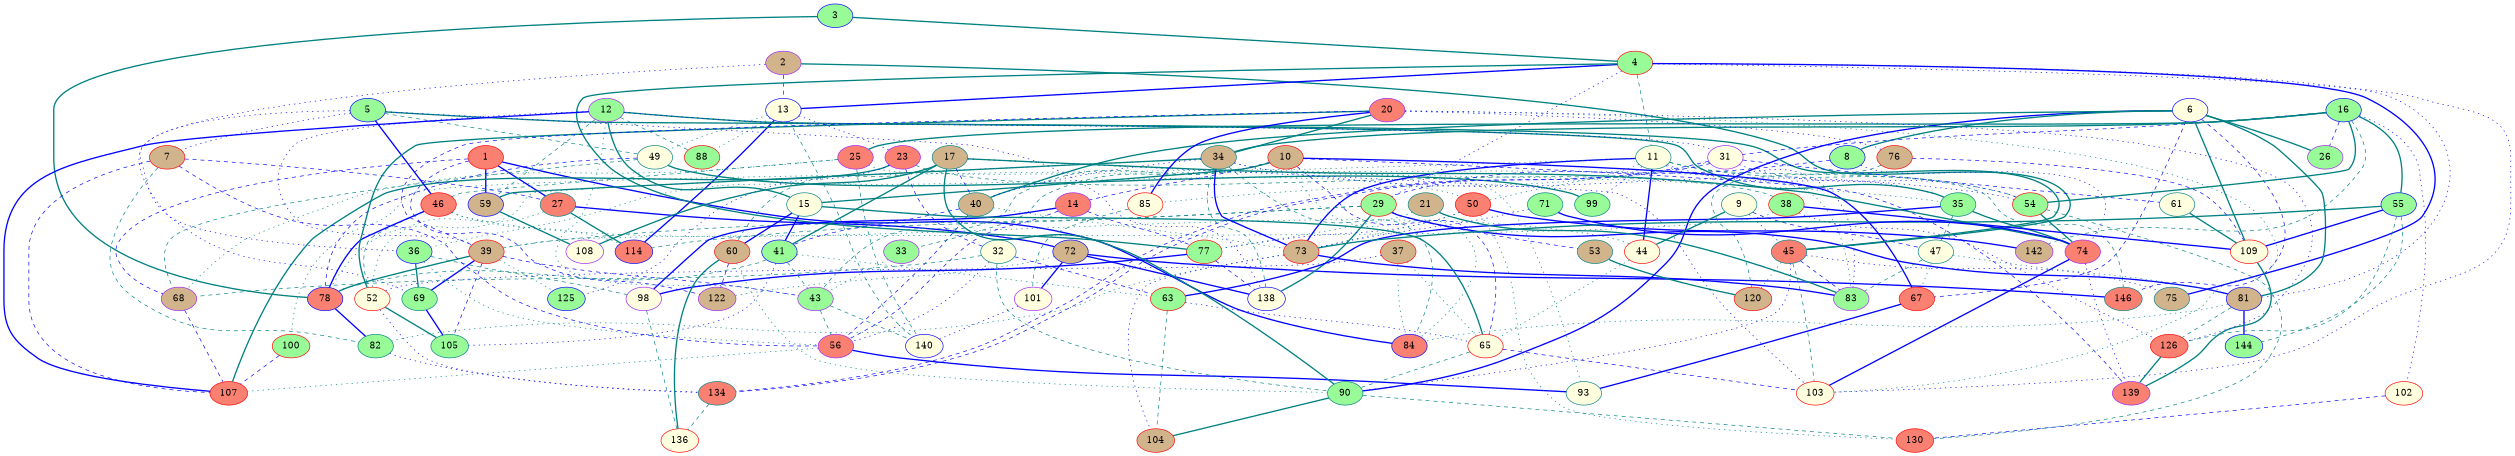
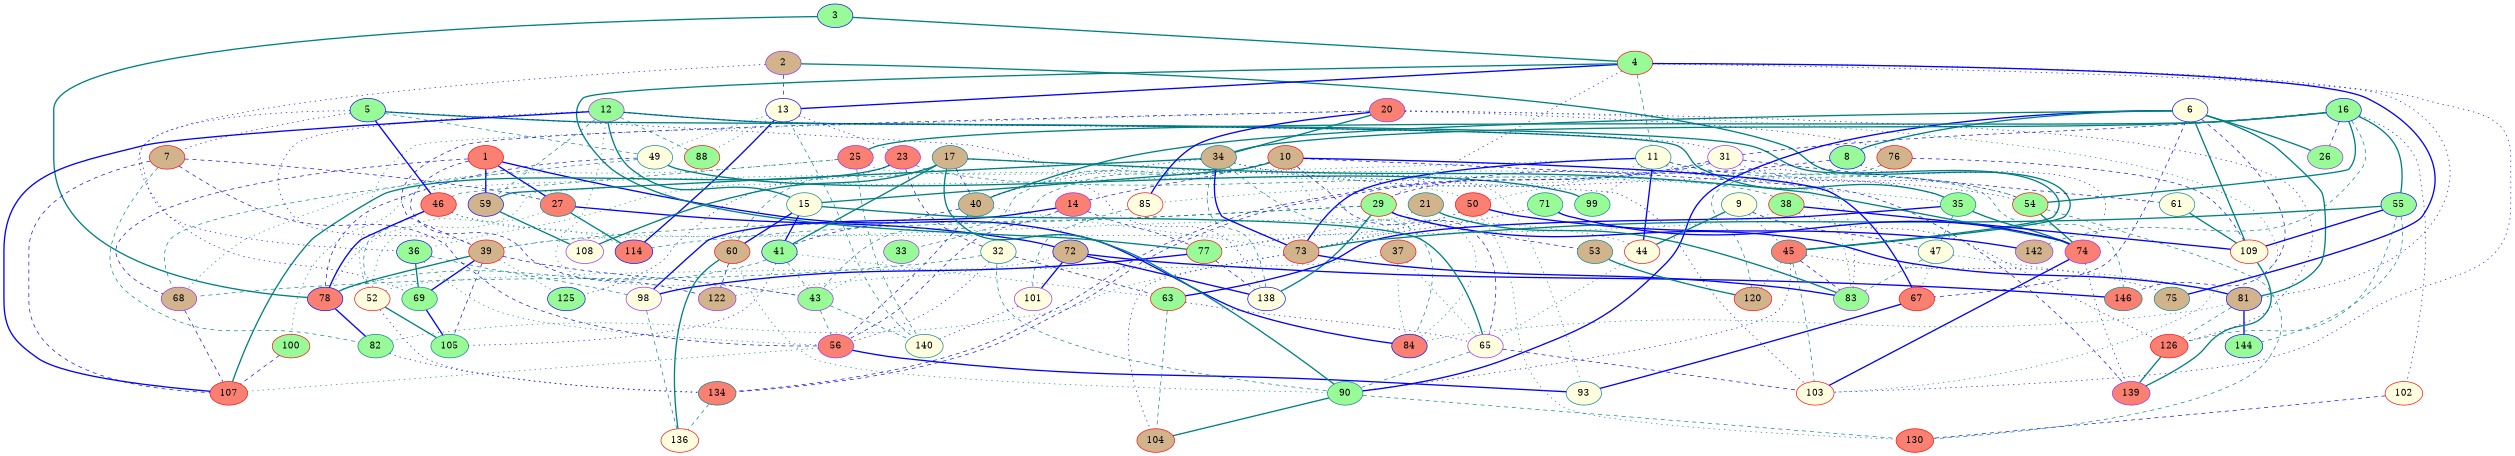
edge "20" -- "52": style bold -> dotted
edge "37" -- "52": color blue -> teal
node "140": color blue -> teal
node "65": color red -> purple
